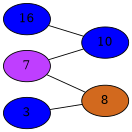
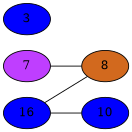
edge "10" -- "7": removed
edge "8" -- "3": now "8" -- "16"
